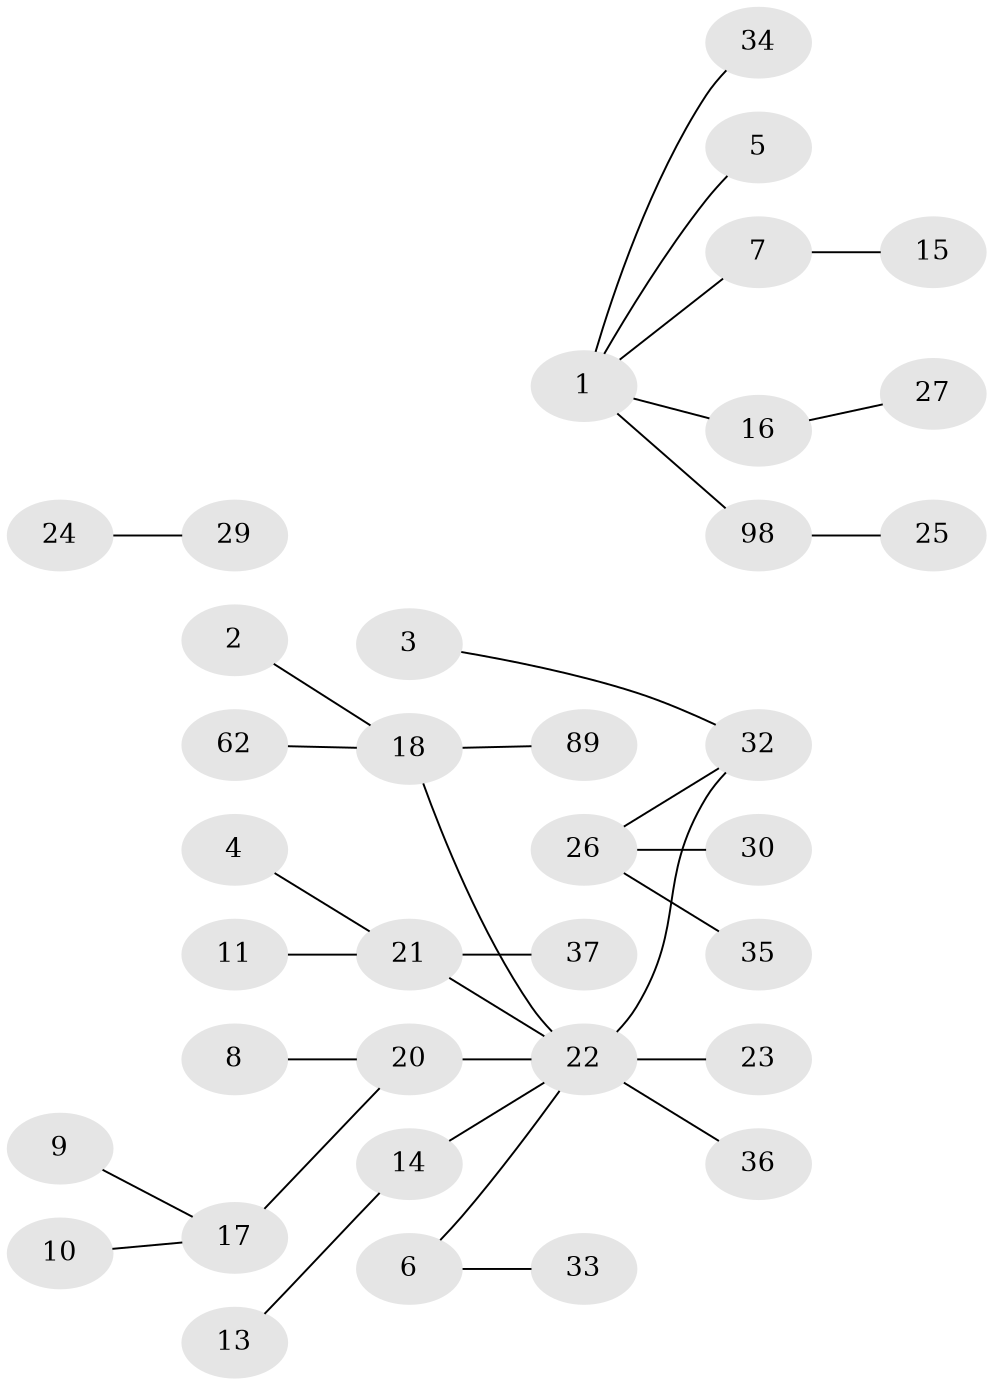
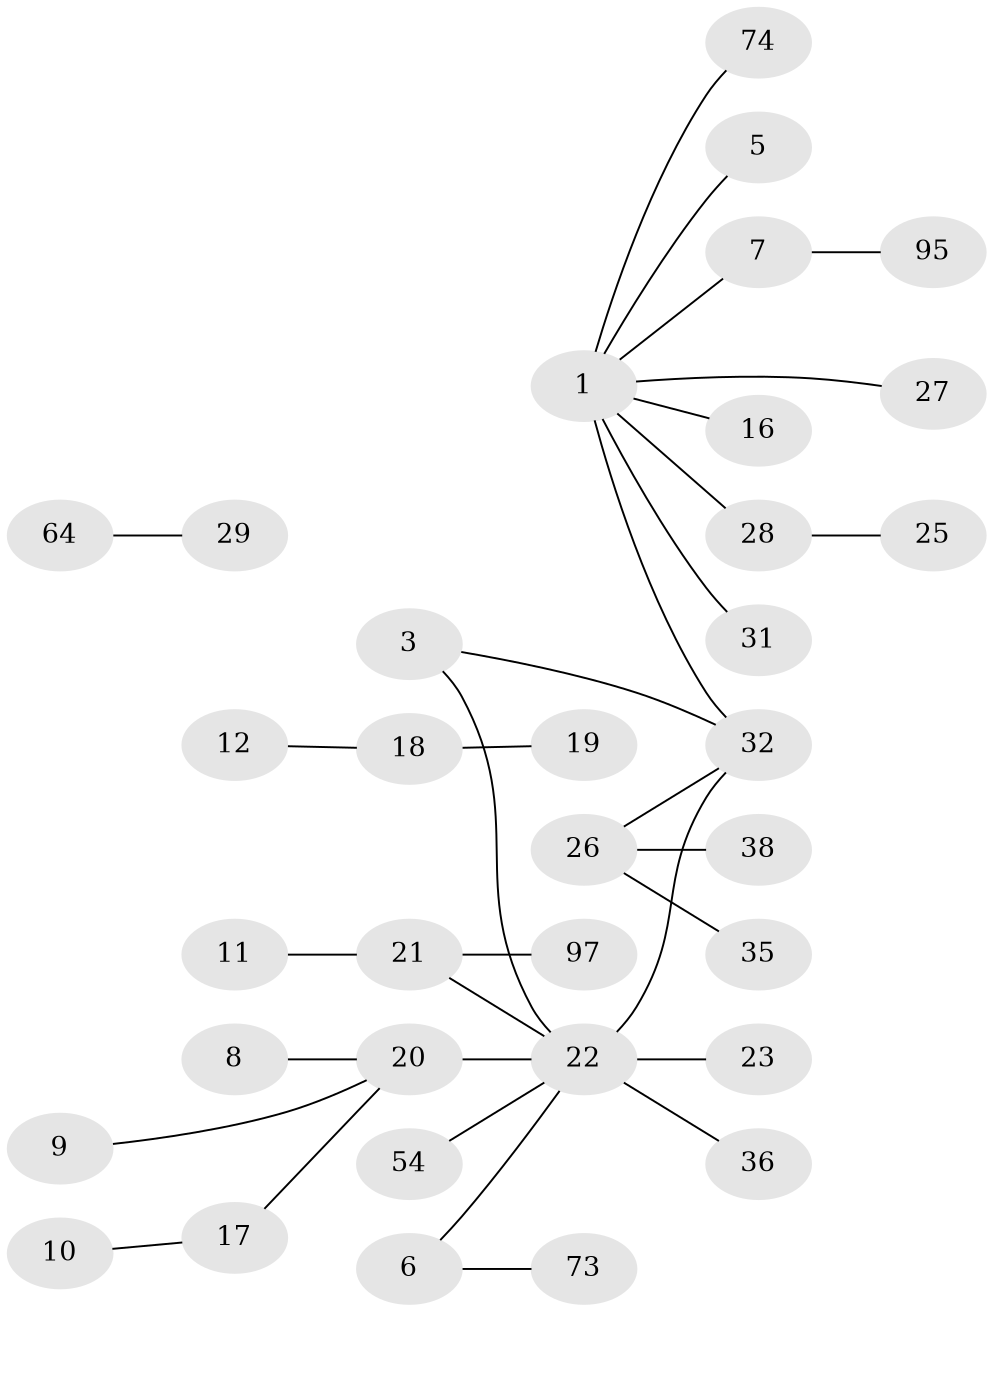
node "34": label "34" -> "74"
node "15": label "15" -> "95"
edge "27" -- "16": now "27" -- "1"
node "24": label "24" -> "64"
node "98": label "98" -> "28"
edge "1" -- "32": added
node "2": removed
node "31": added
node "62": label "62" -> "12"
node "89": label "89" -> "19"
node "4": removed
node "30": label "30" -> "38"
edge "18" -- "22": now "3" -- "22"
node "37": label "37" -> "97"
node "14": label "14" -> "54"
edge "9" -- "17": now "9" -- "20"
node "33": label "33" -> "73"
node "13": removed
